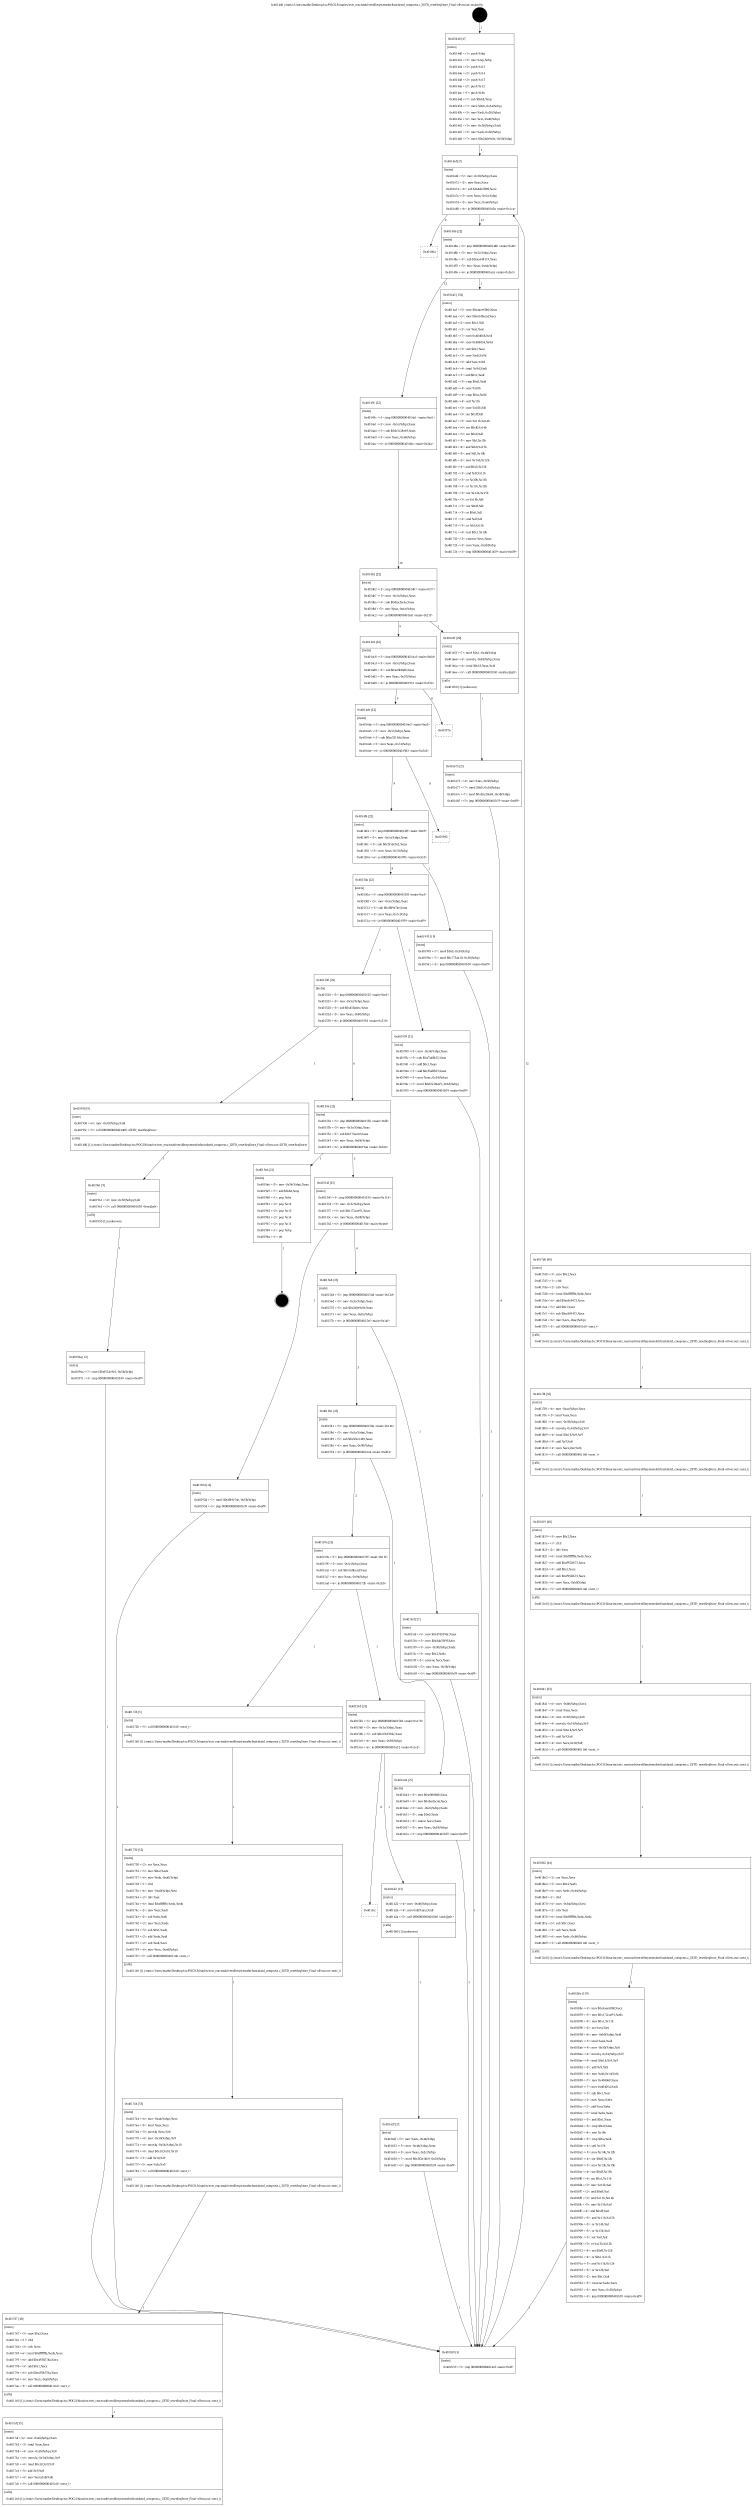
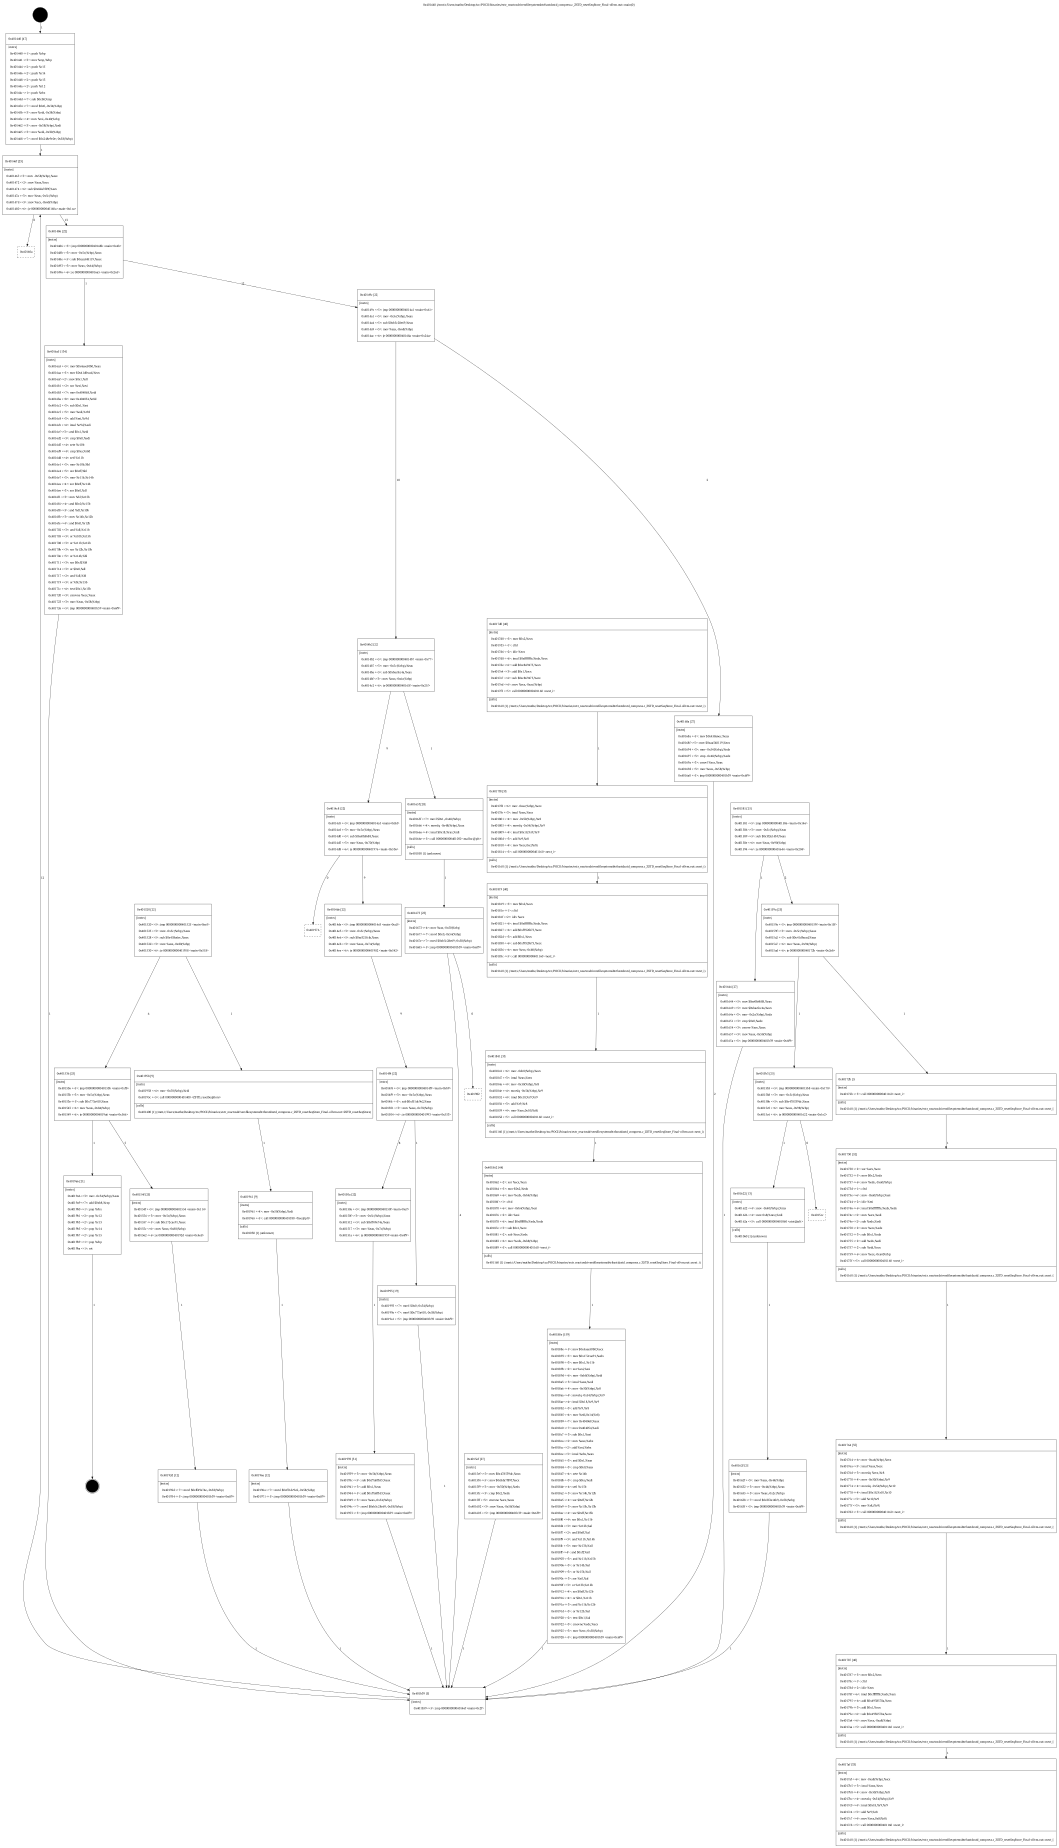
node "0x40168a [27]": added
edge "0x4014de [22]" -> "0x401982": now "0x401673 [23]" -> "0x401982"
edge "0x40150a [22]" -> "0x401520 [22]": removed, label "7"
edge "0x4016a5 [134]" -> "0x401b39 [5]": added, label "1"
node "0x401568 [25]": removed
